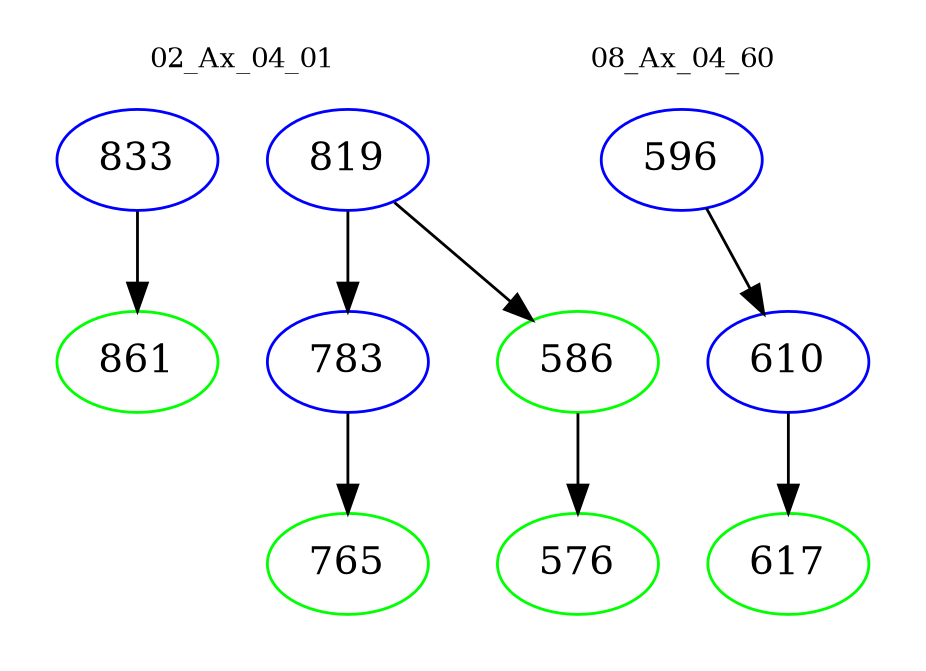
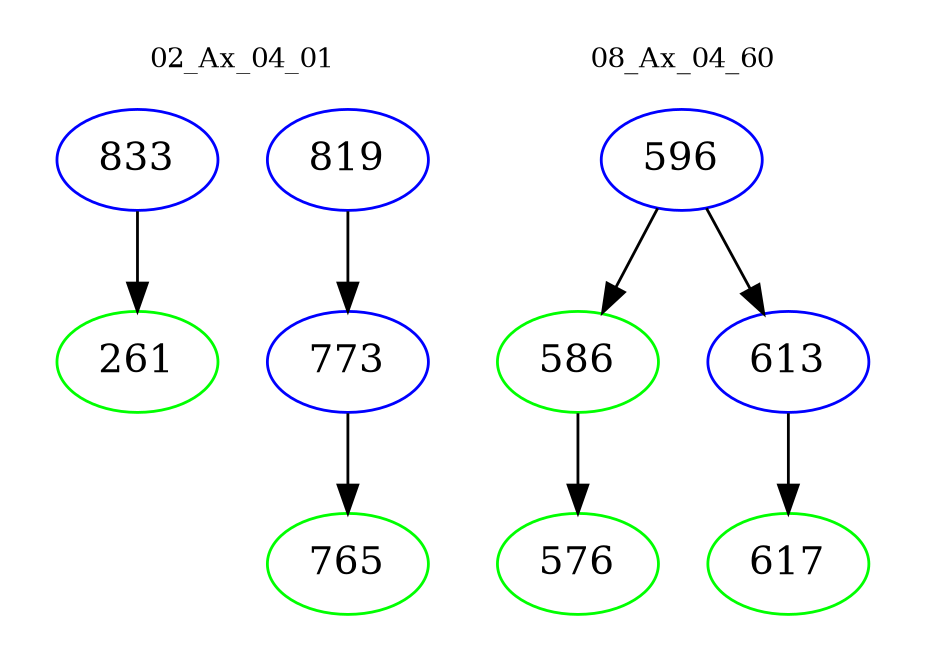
edge "819" -> "586": now "596" -> "586"
node "861": label "861" -> "261"
node "783": label "783" -> "773"
node "610": label "610" -> "613"
